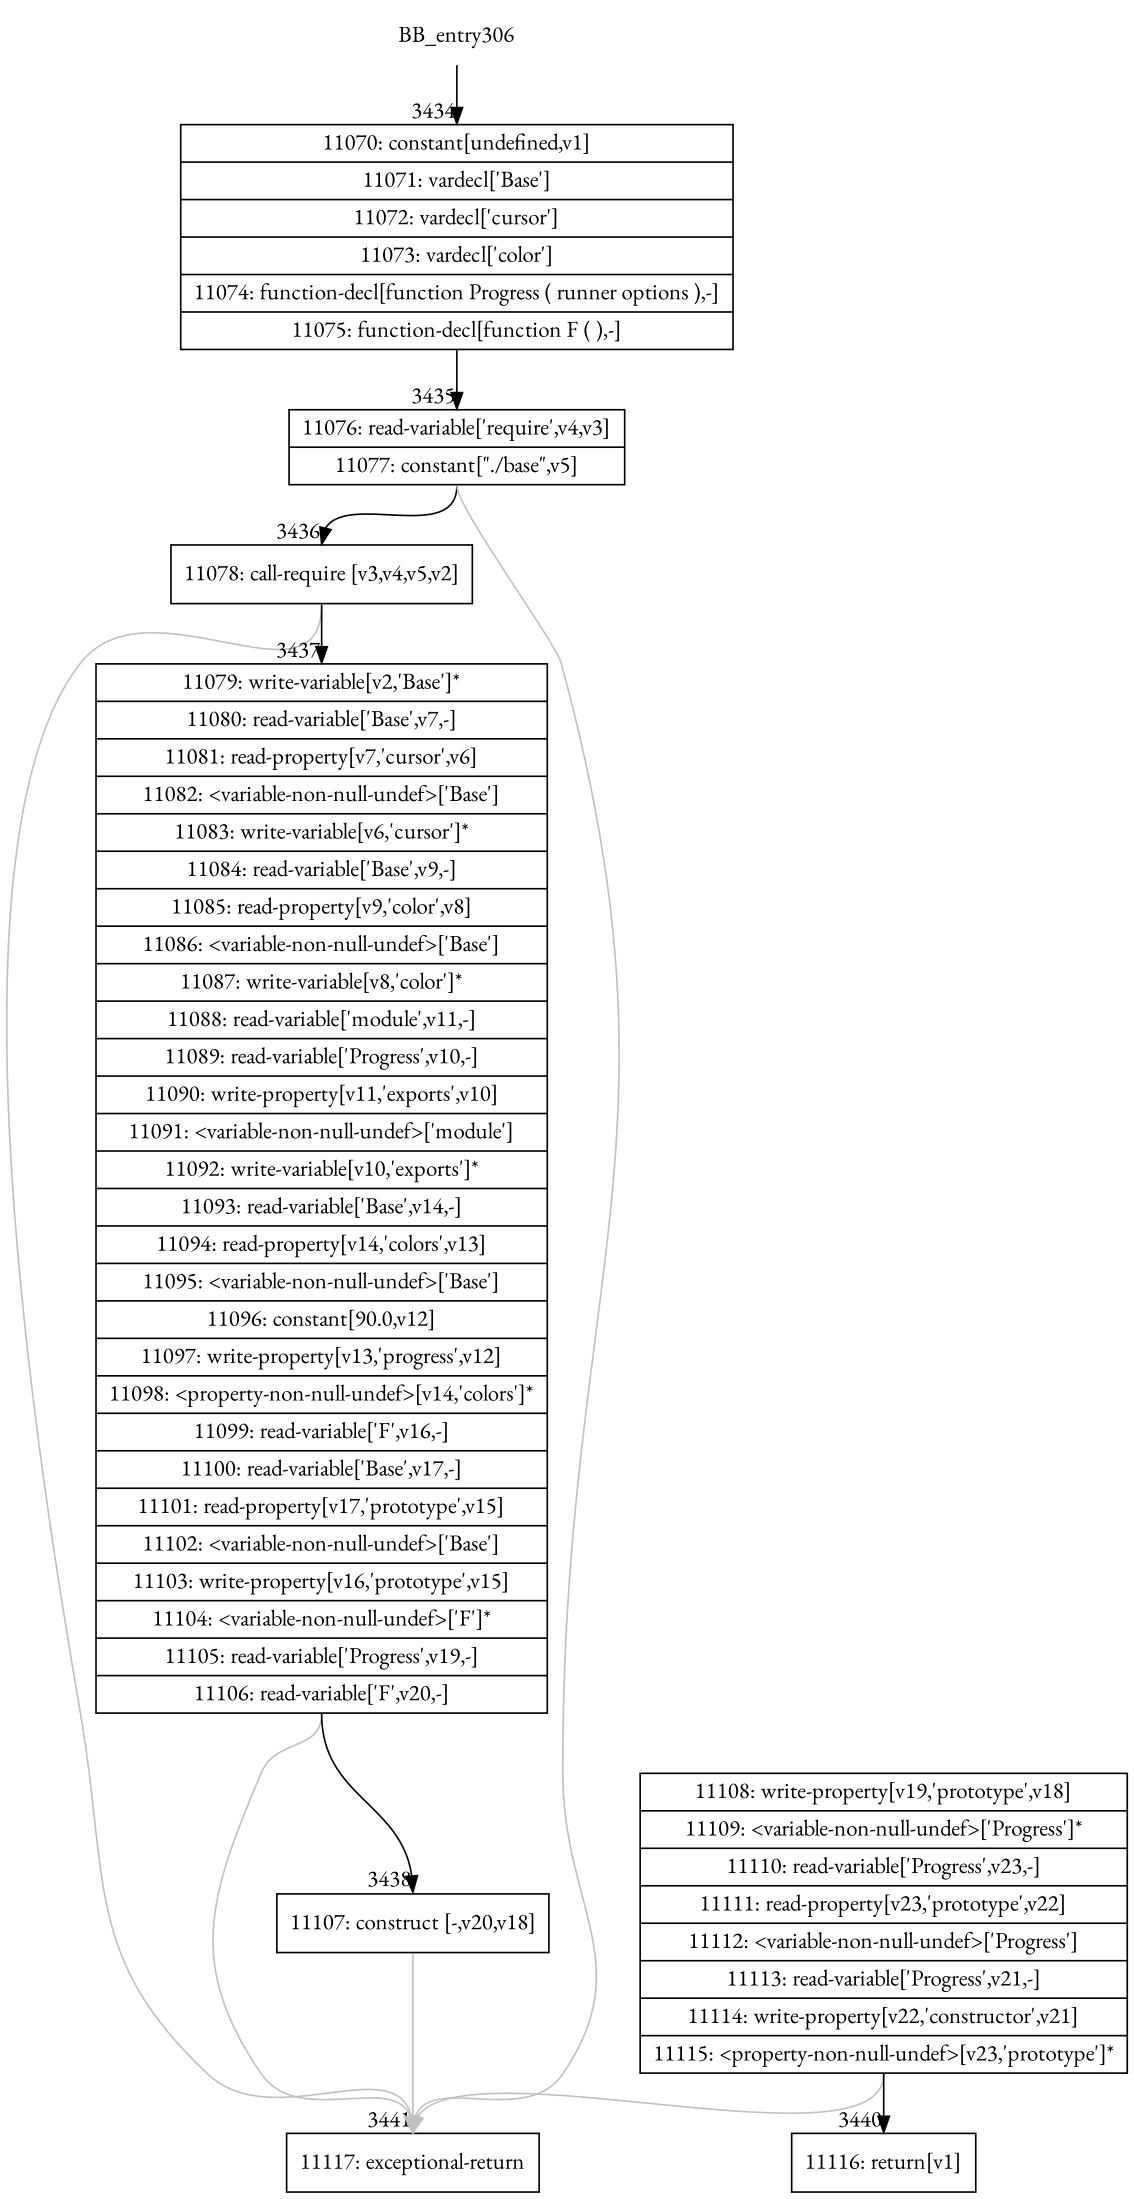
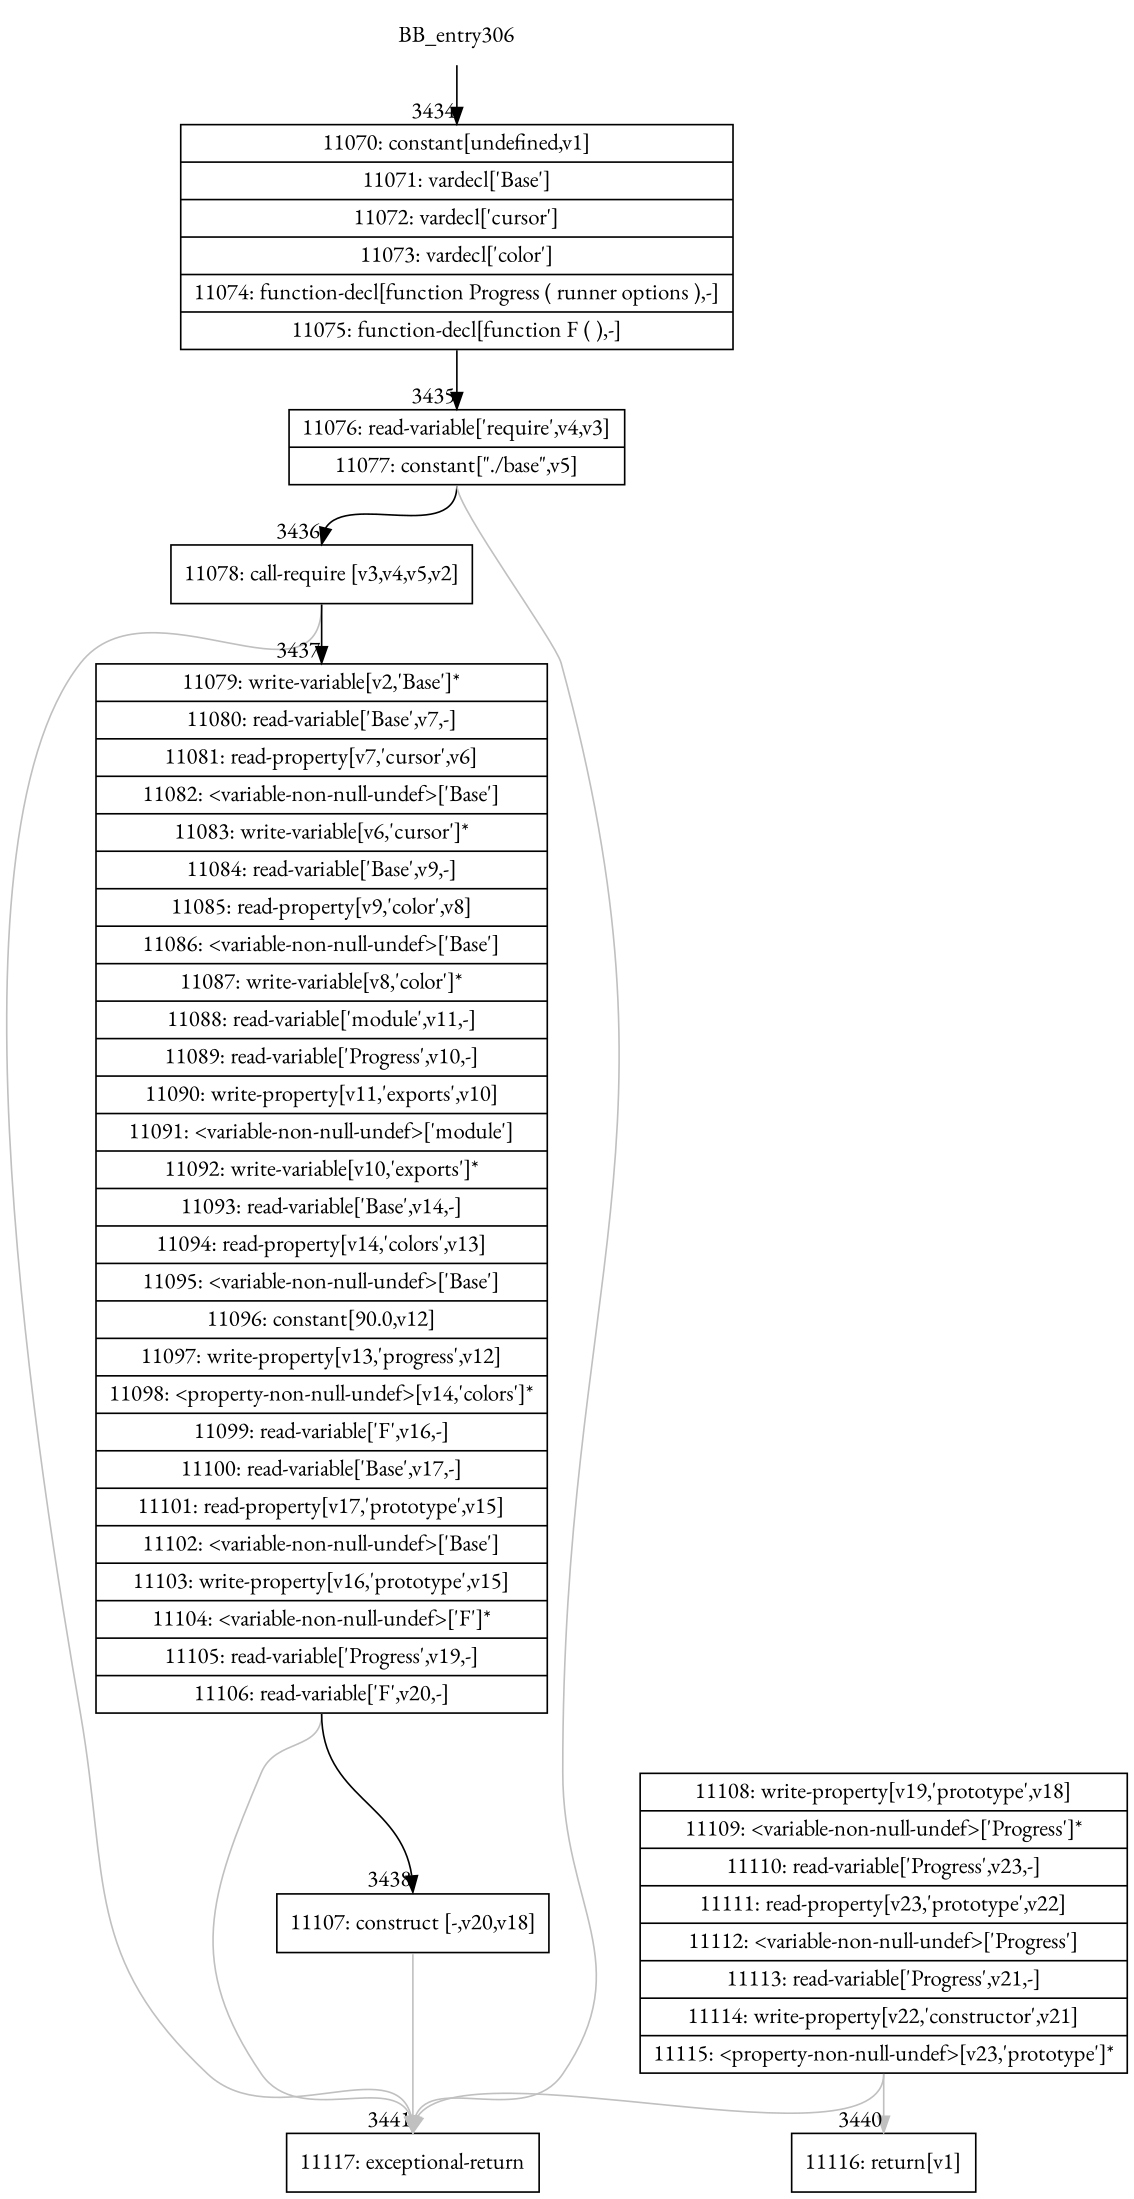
edge "11108: write-property[v19,'prototype',v18]" -> "11116: return[v1]": color black -> gray
